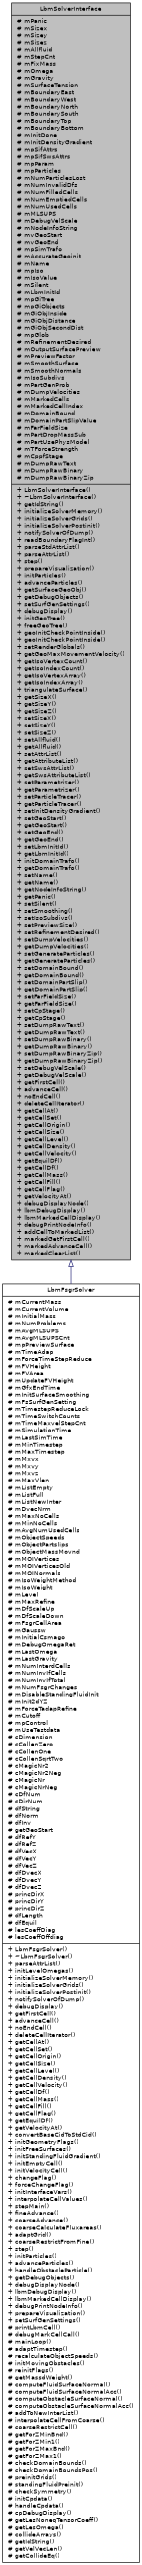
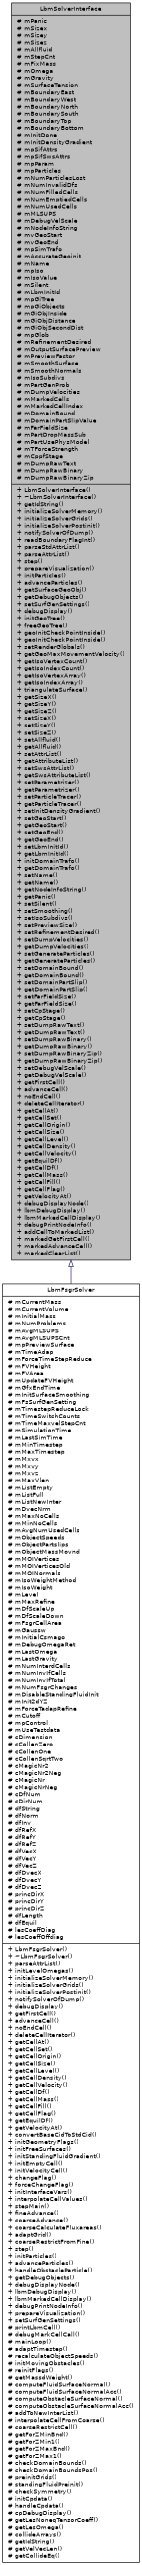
node "LbmFsgrSolver": text "# getGeoStart" -> "# dfRefX"
